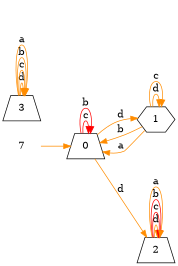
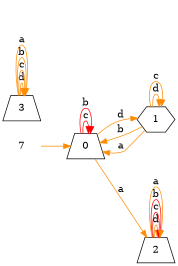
edge "0" -> "2": label "d" -> "a"
